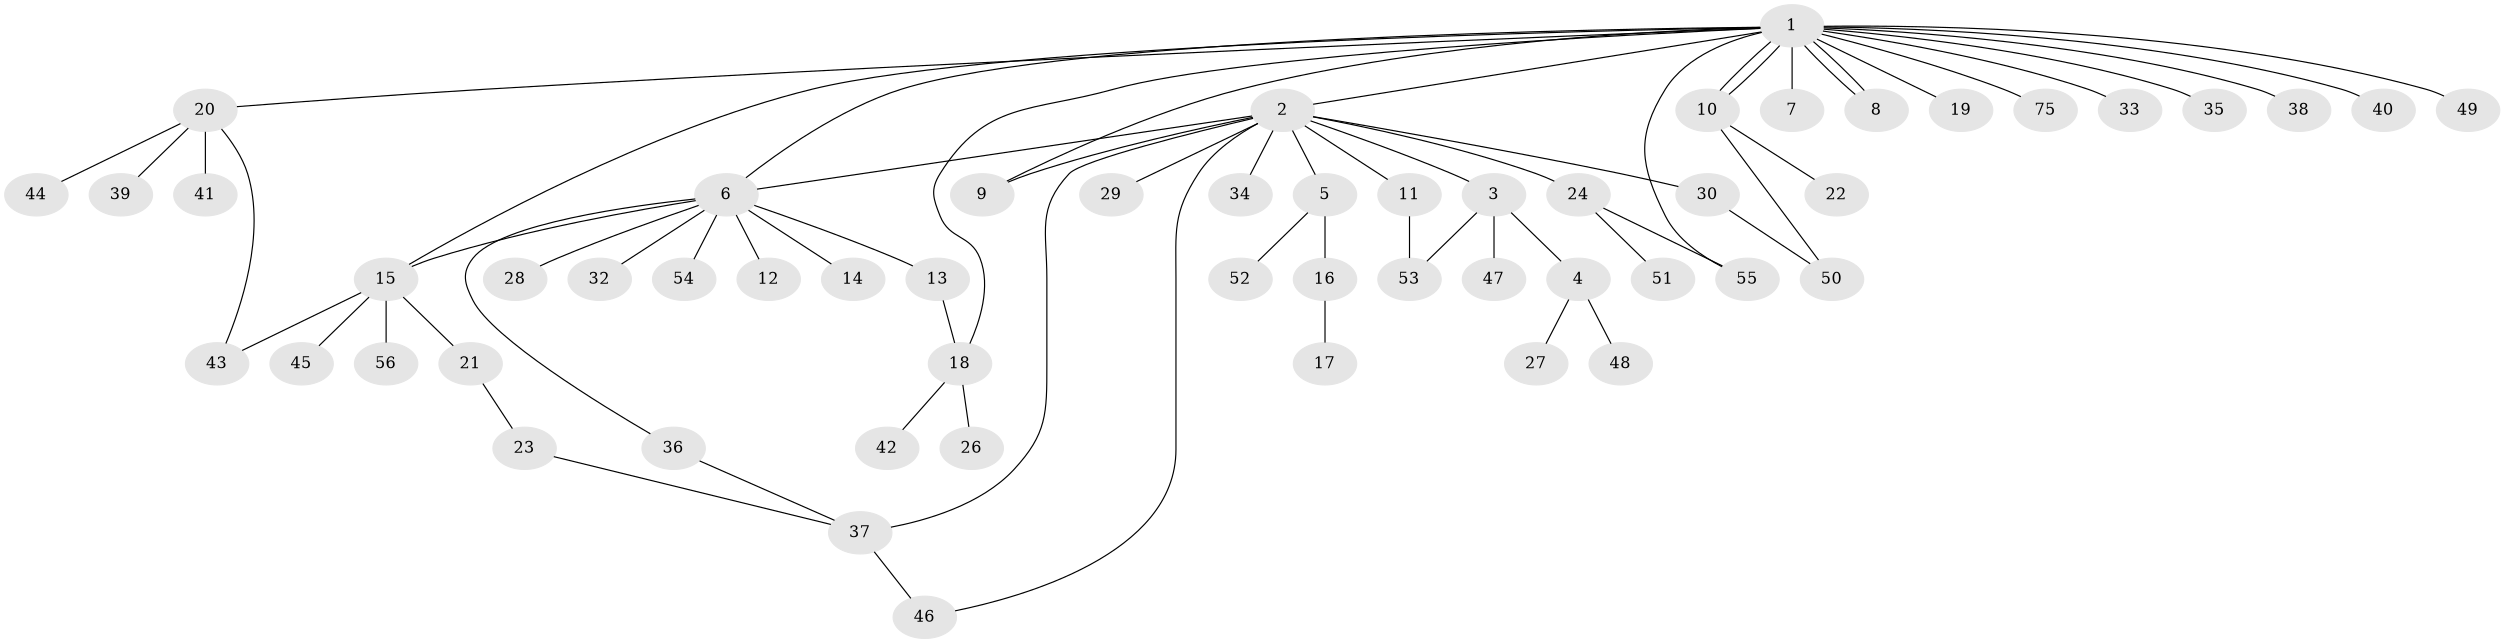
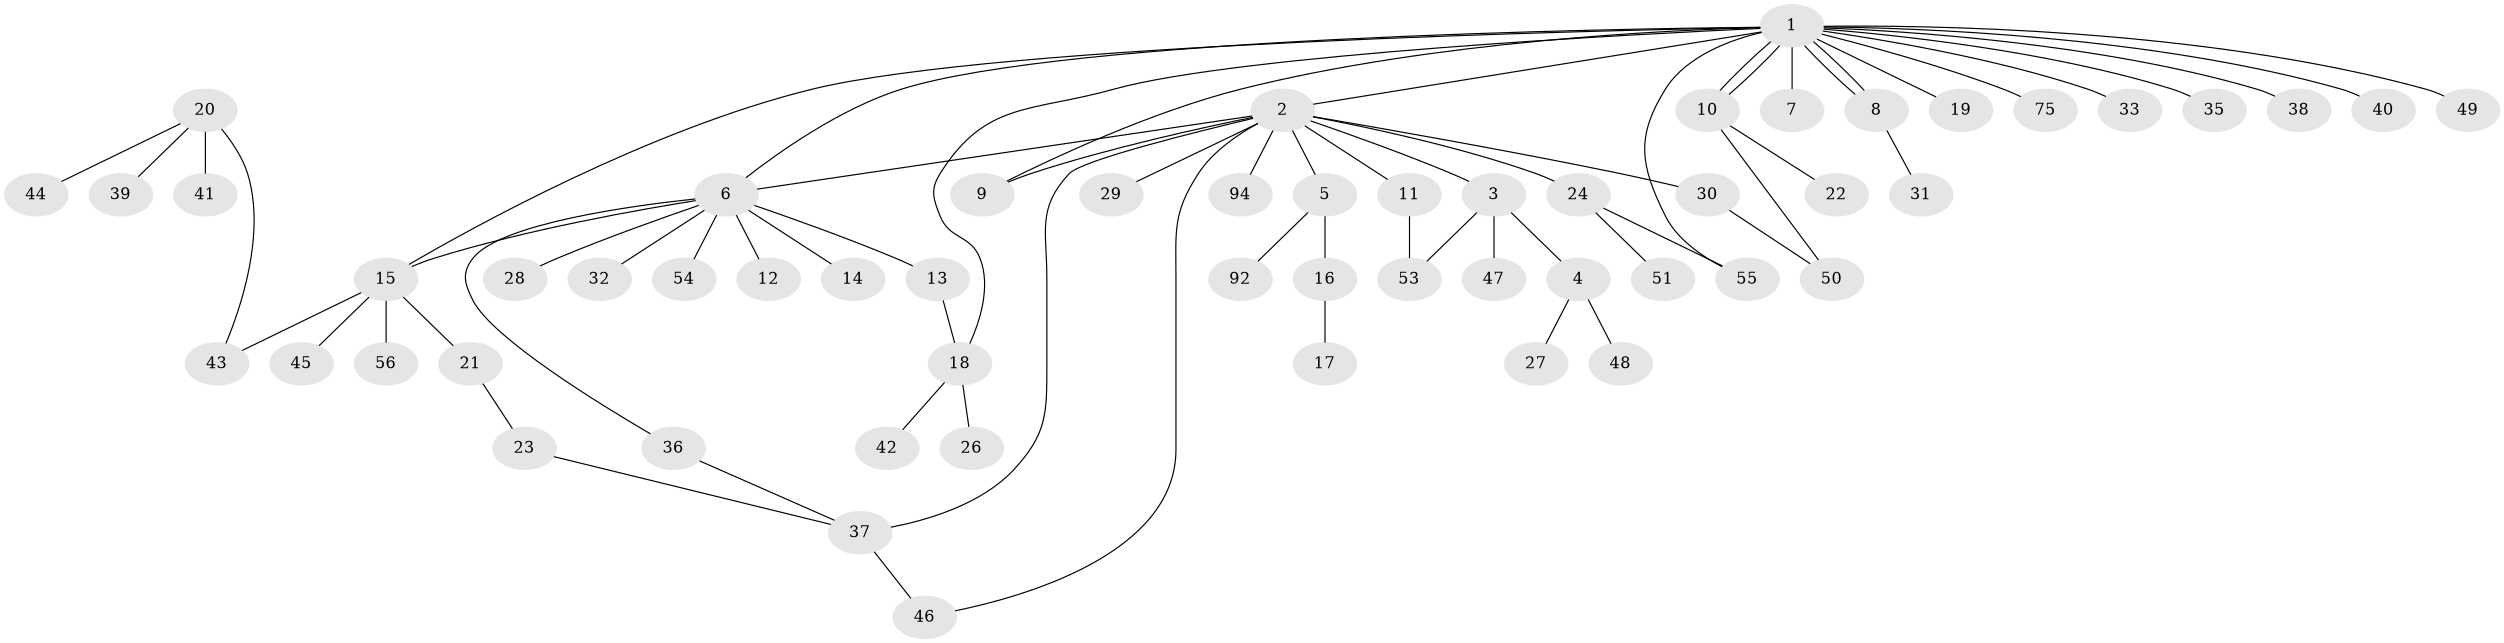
edge "1" -- "20": removed
node "34": label "34" -> "94"
node "31": added
node "52": label "52" -> "92"
